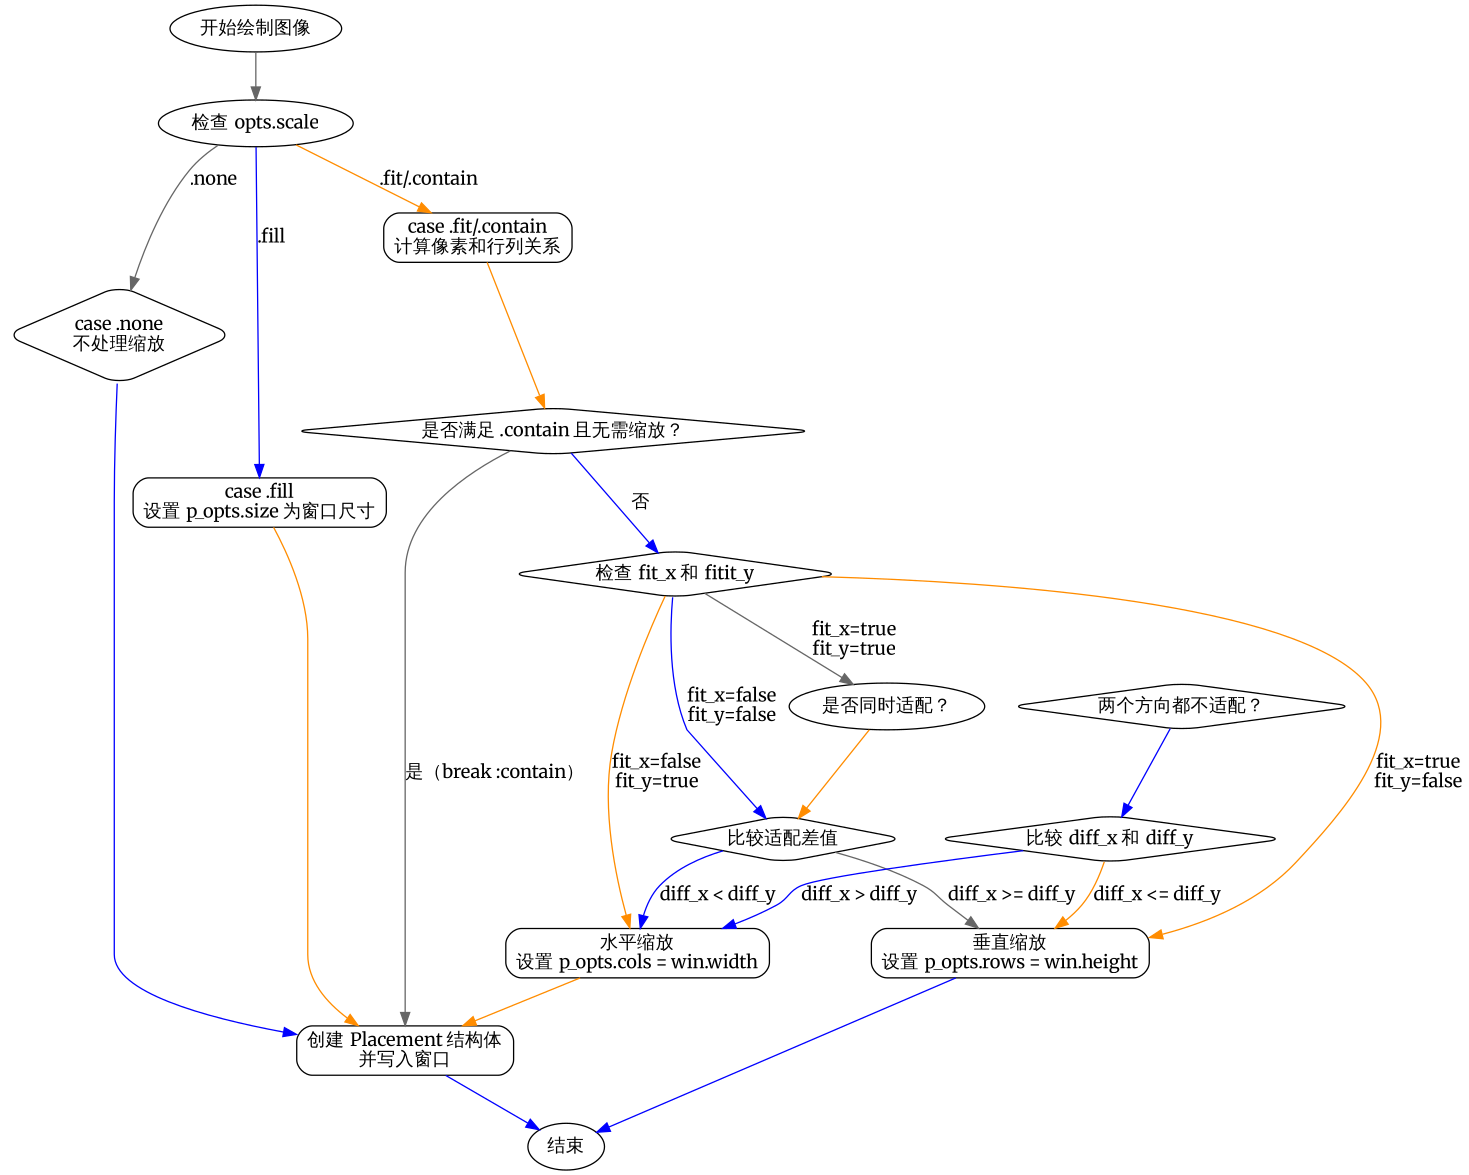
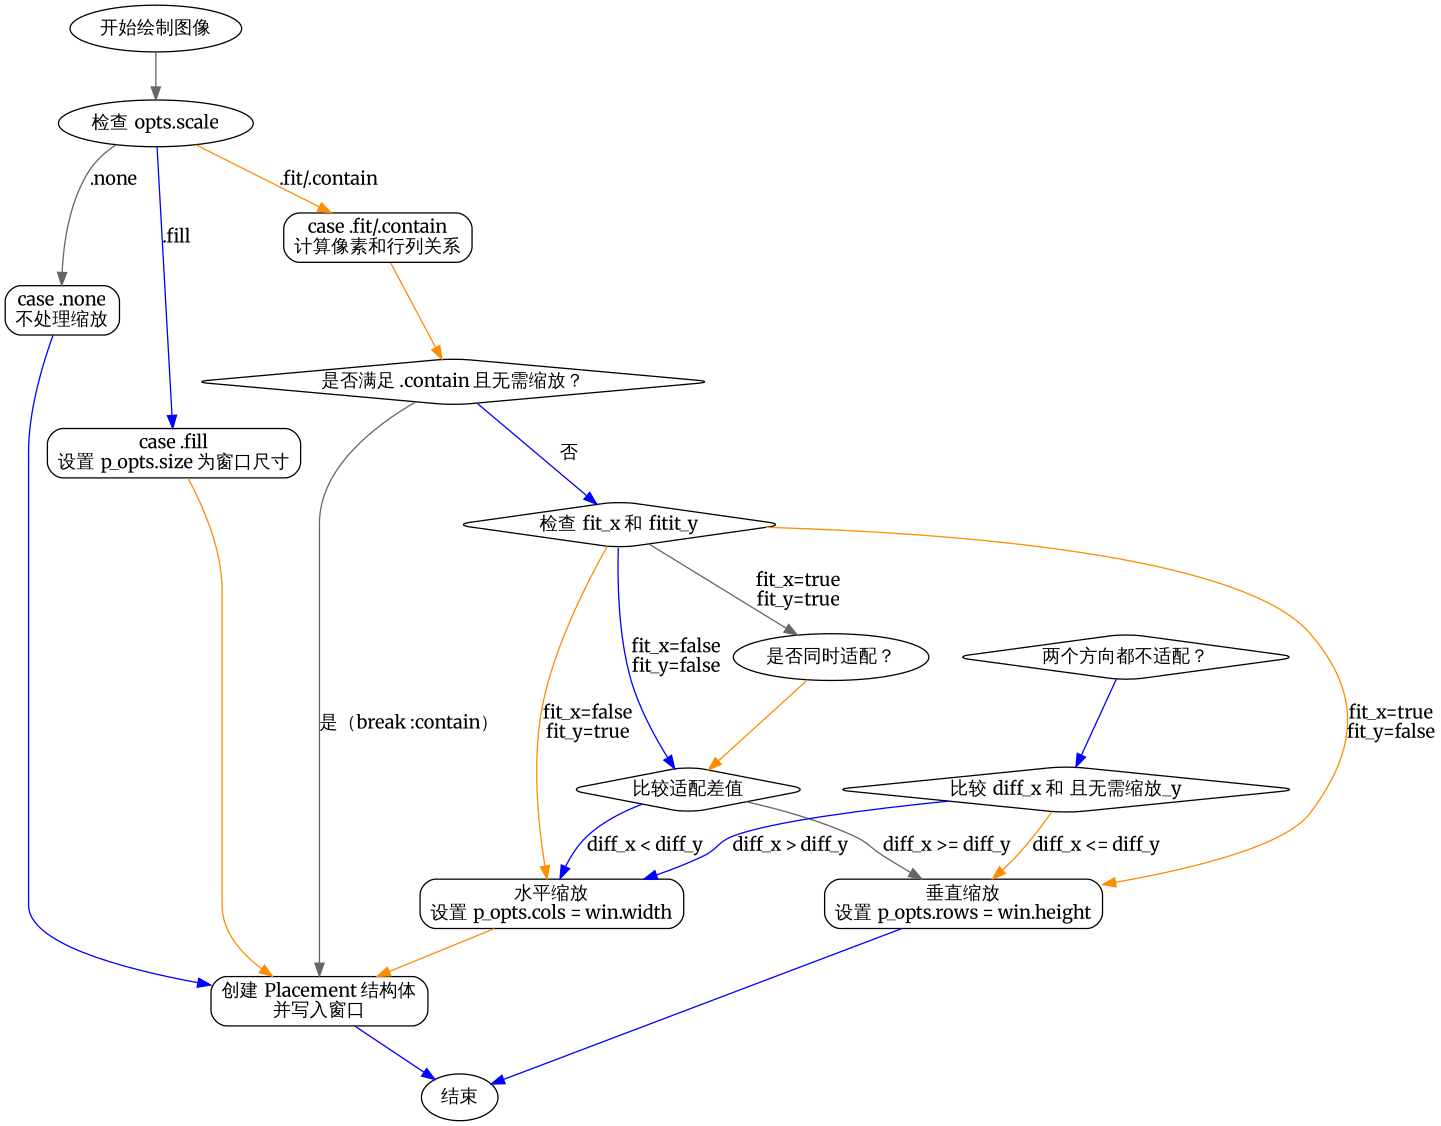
node "case .none 不处理缩放": shape diamond -> box
node "比较 diff_x 和 diff_y": label "比较 diff_x 和 diff_y" -> "比较 diff_x 和 且无需缩放_y"
